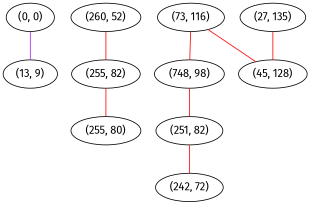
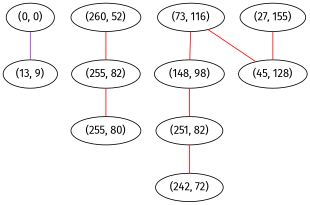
node "(27, 135)": label "(27, 135)" -> "(27, 155)"
node "(748, 98)": label "(748, 98)" -> "(148, 98)"
